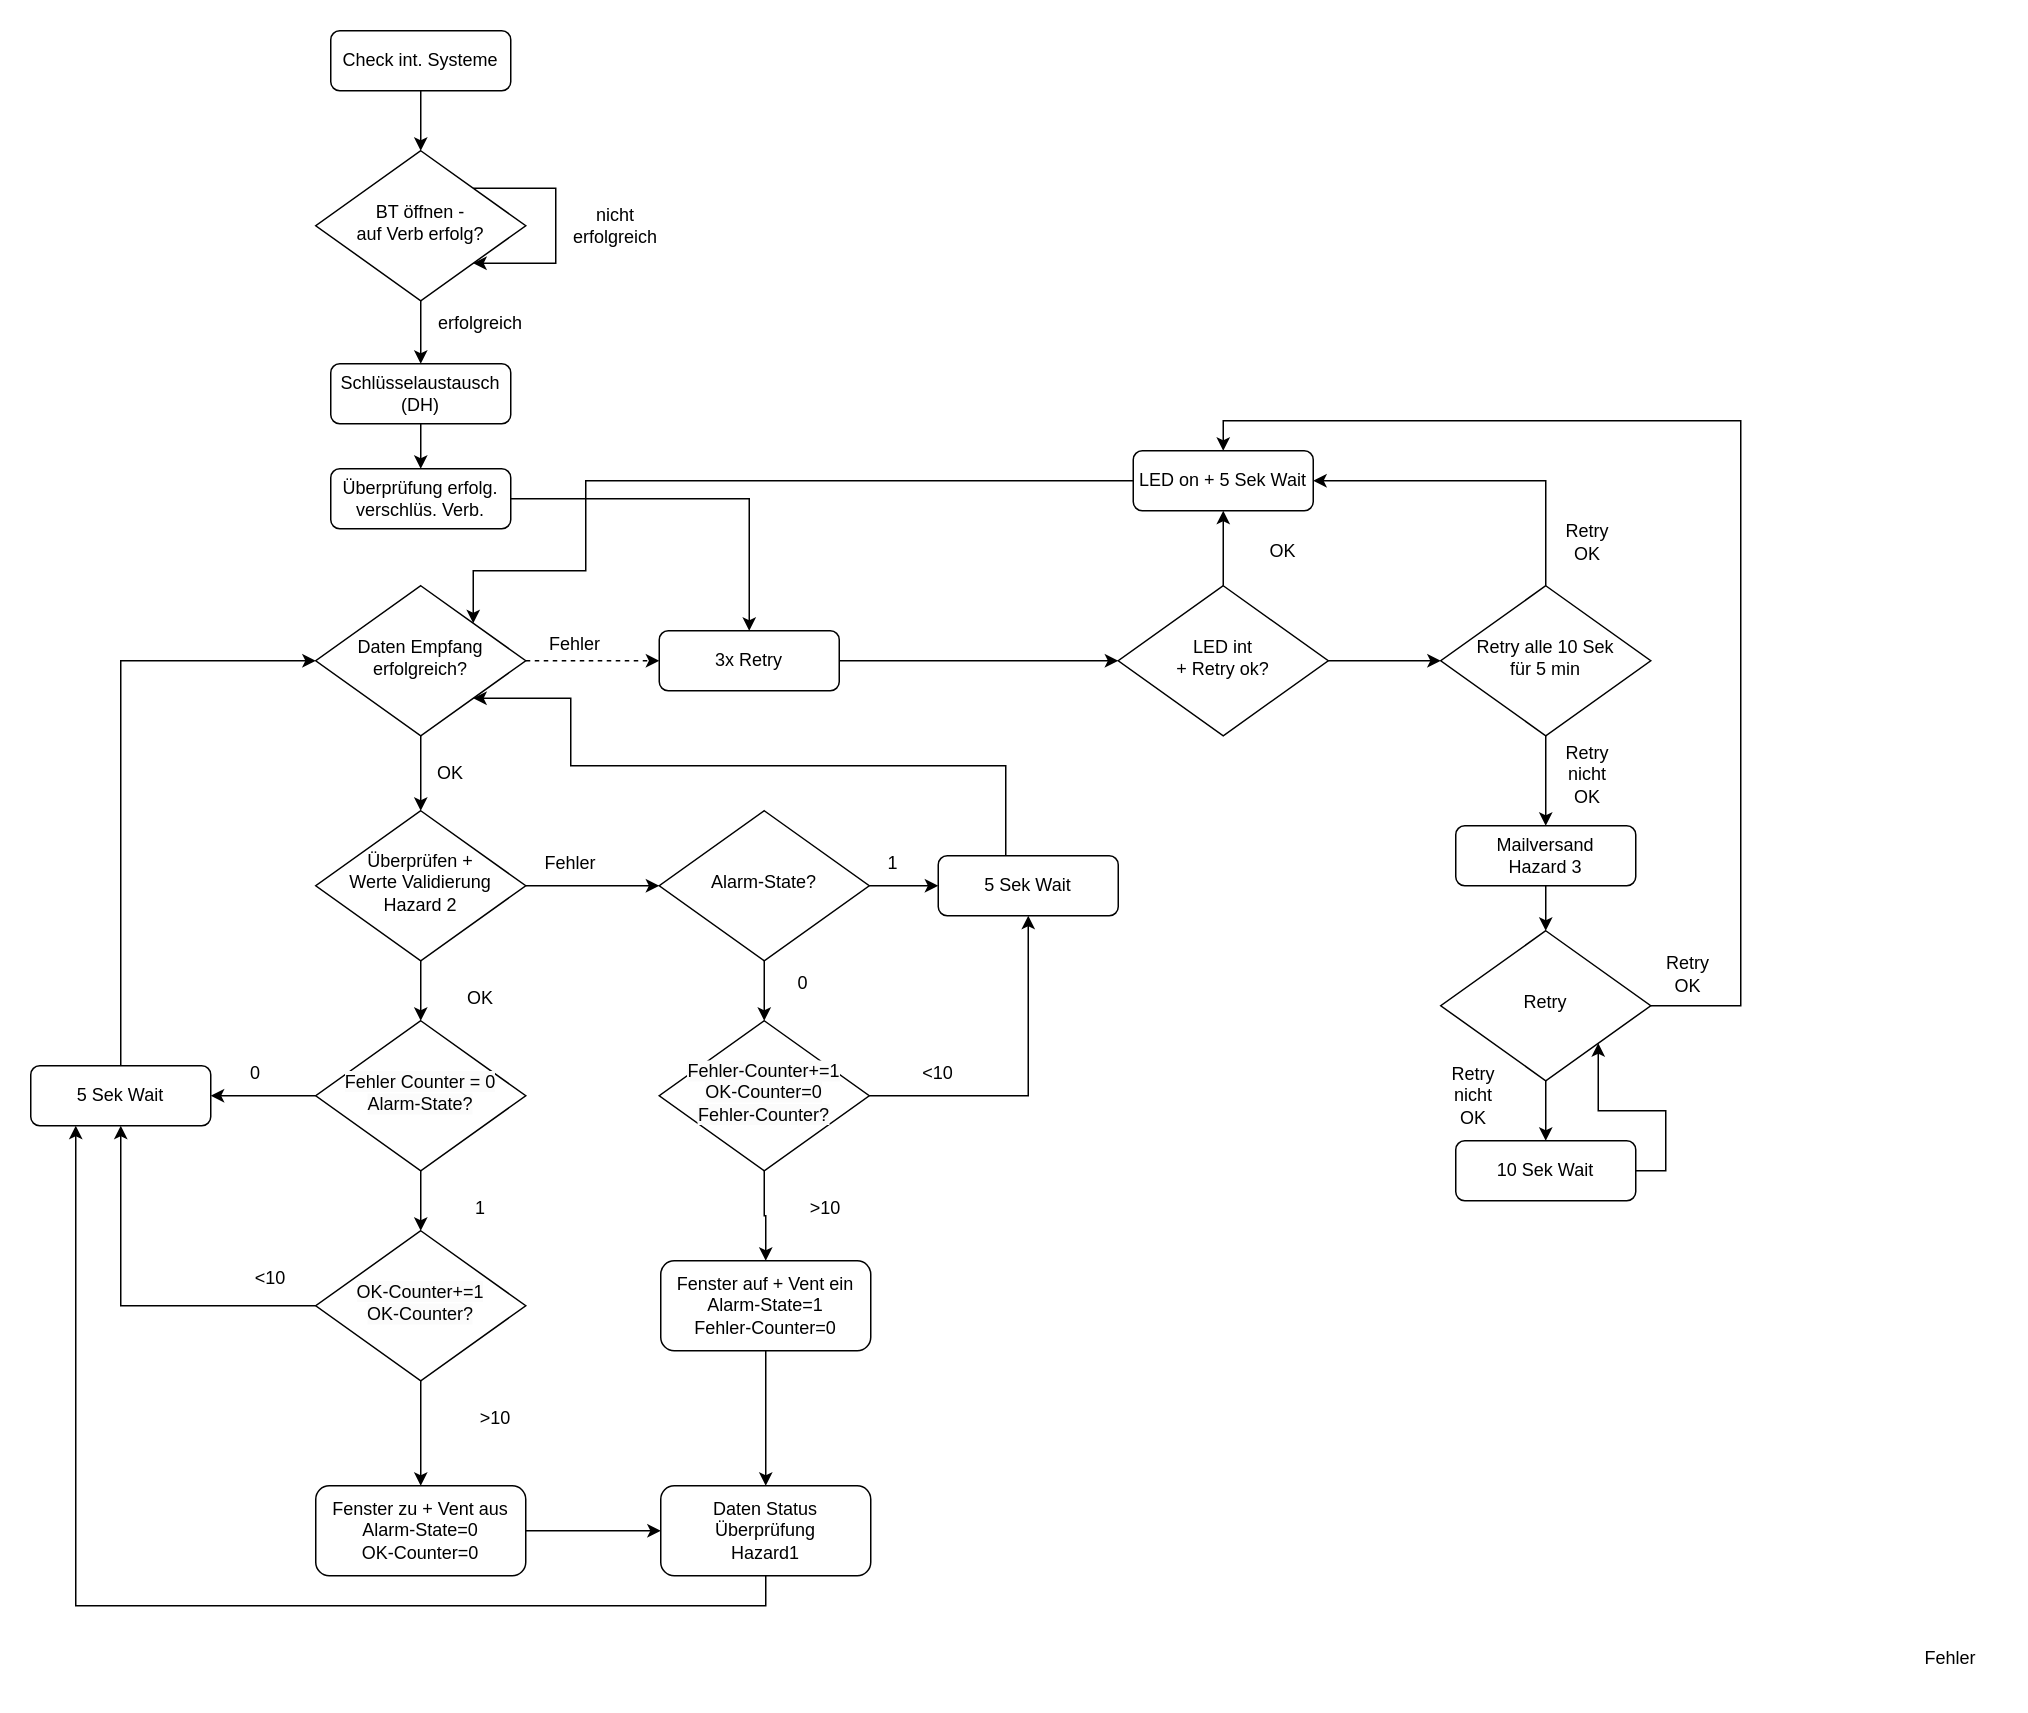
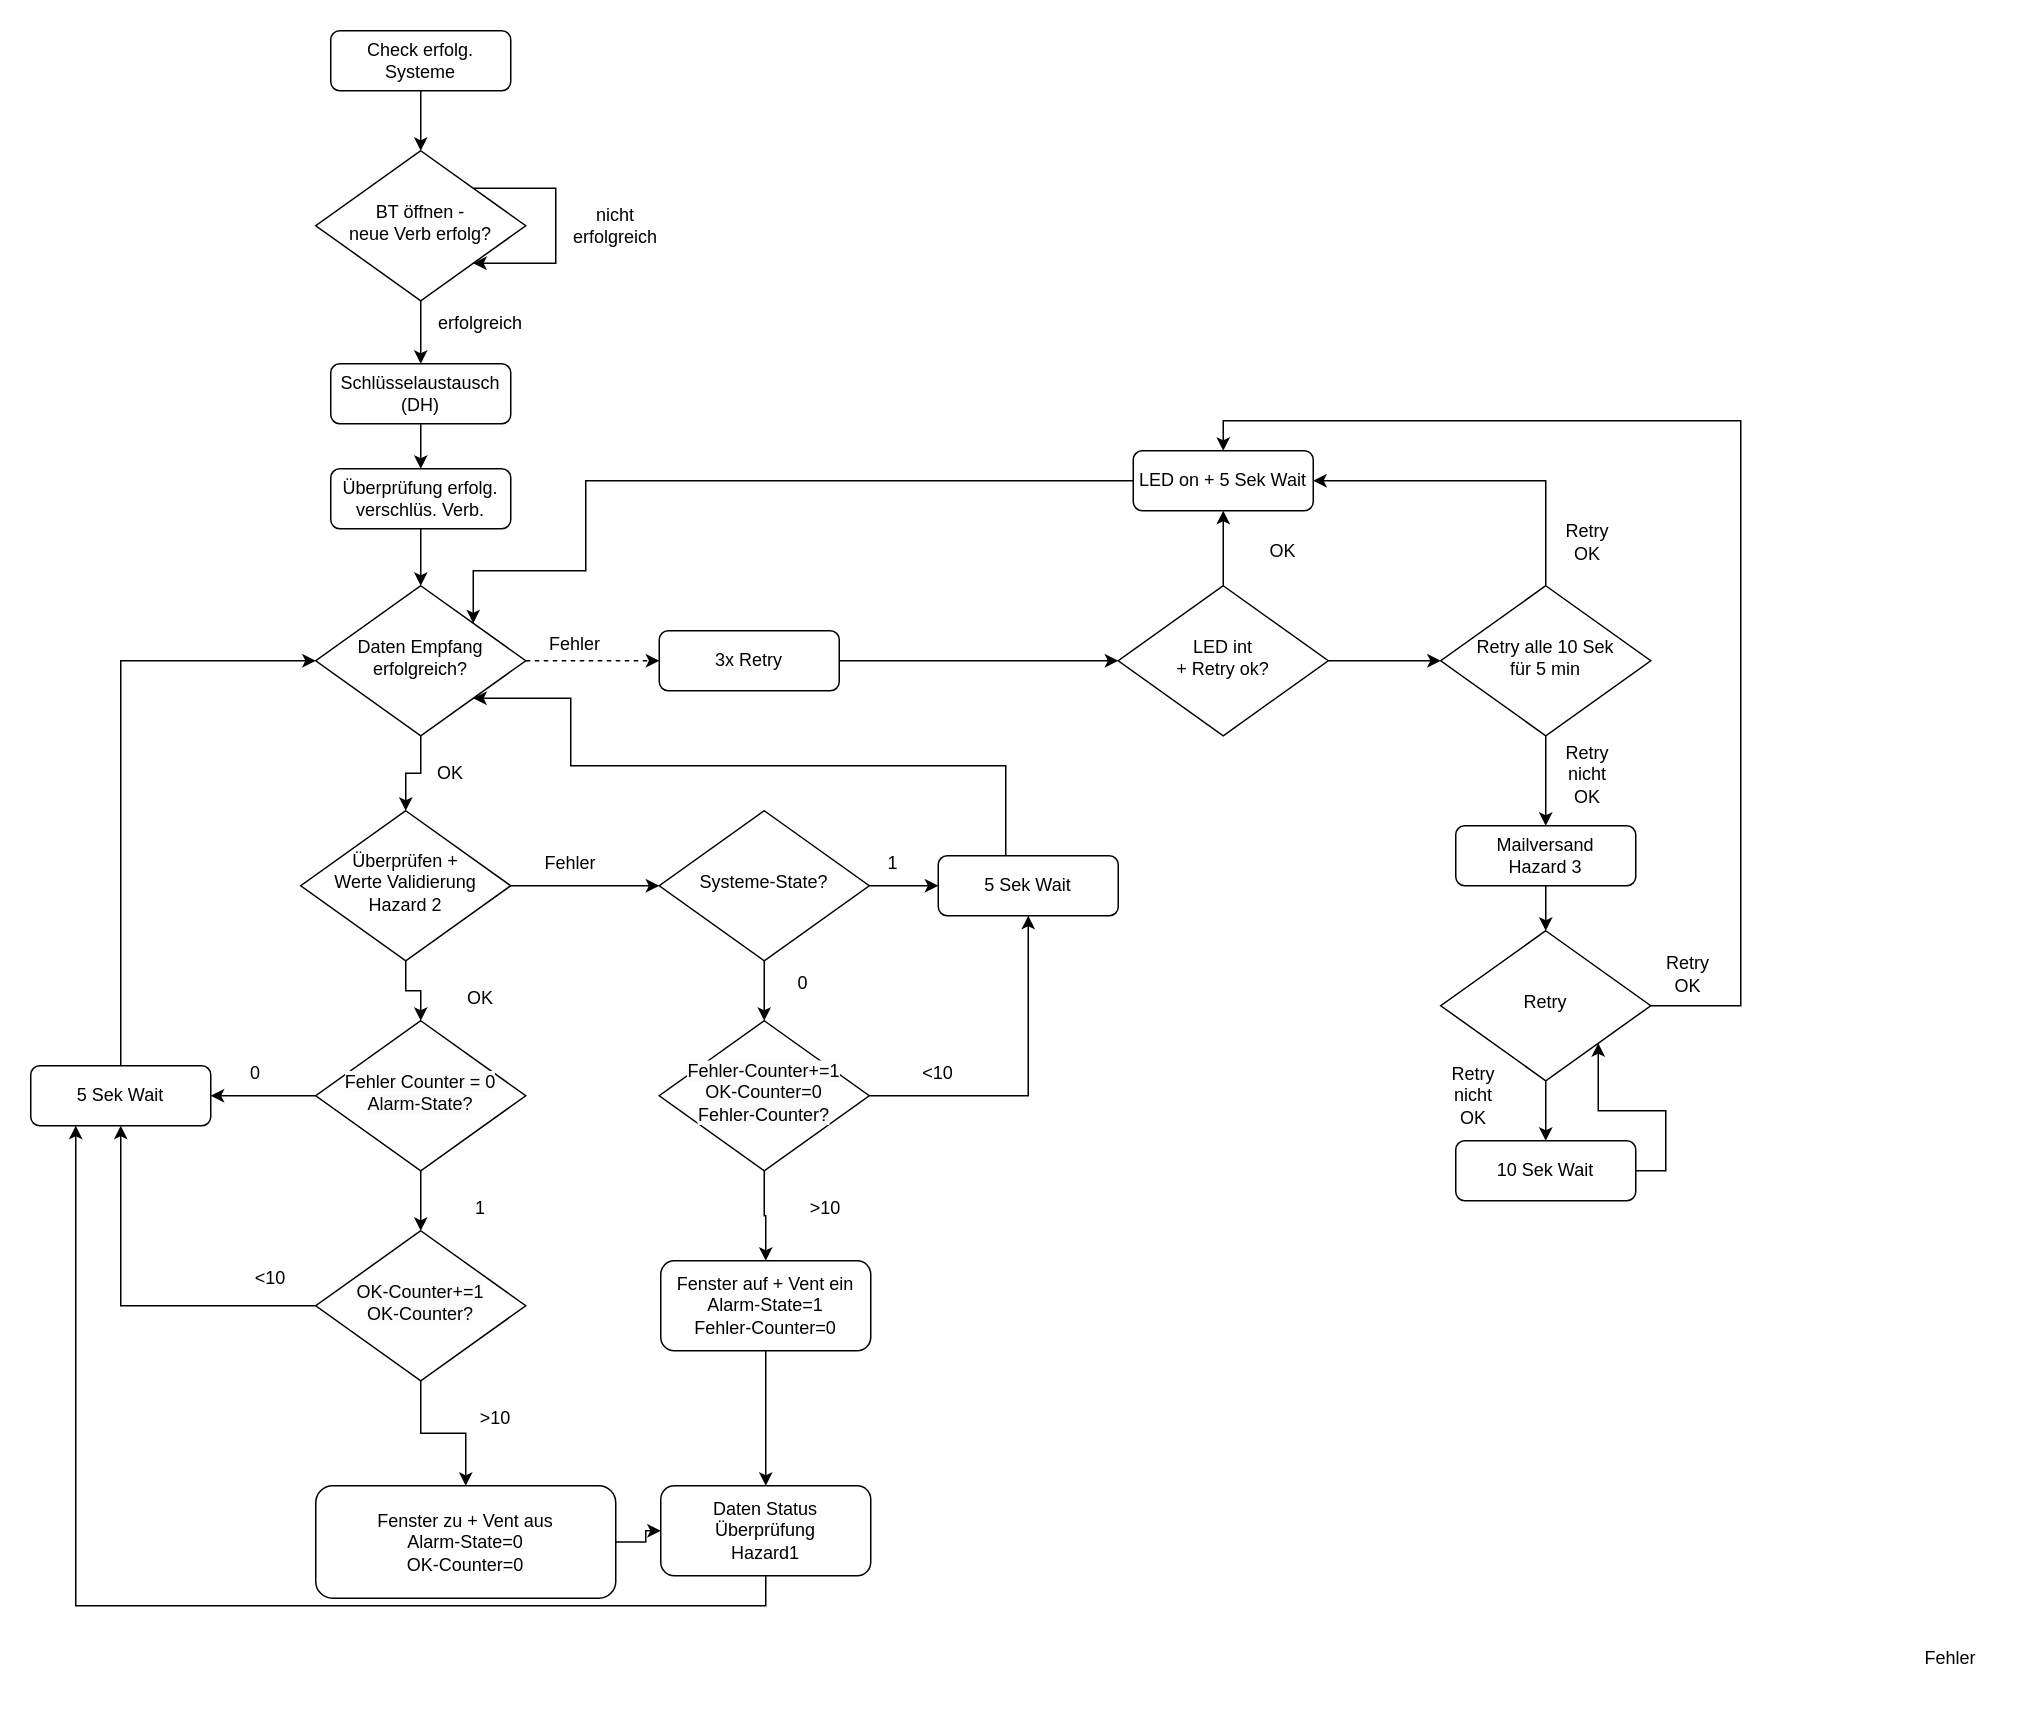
node "Check int. Systeme": label "Check int. Systeme" -> "Check erfolg. Systeme"
node "BT öffnen - auf Verb erfolg?": label "BT öffnen - auf Verb erfolg?" -> "BT öffnen - neue Verb erfolg?"
edge "Überprüfung erfolg. verschlüs. Verb." -> "3x Retry": now "Überprüfung erfolg. verschlüs. Verb." -> "Daten Empfang erfolgreich?"
node "Alarm-State?": label "Alarm-State?" -> "Systeme-State?"
node "Überprüfen + Werte Validierung Hazard 2": moved (421, 886) -> (406, 886)
node "Fenster zu + Vent aus Alarm-State=0 OK-Counter=0": size 210x90 -> 300x113
